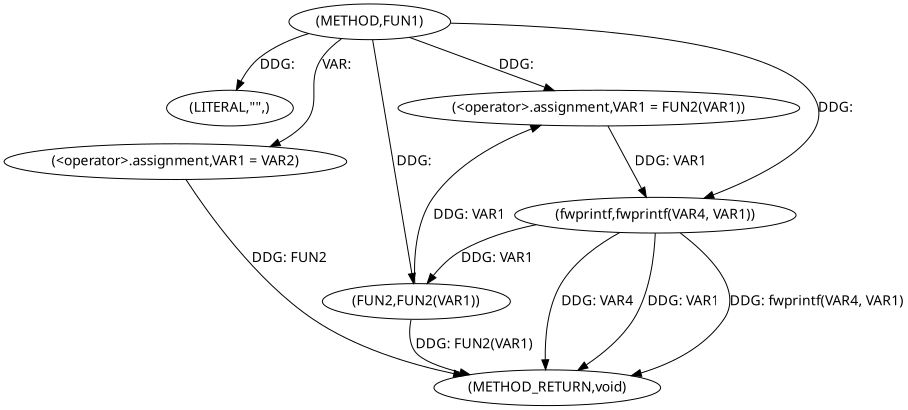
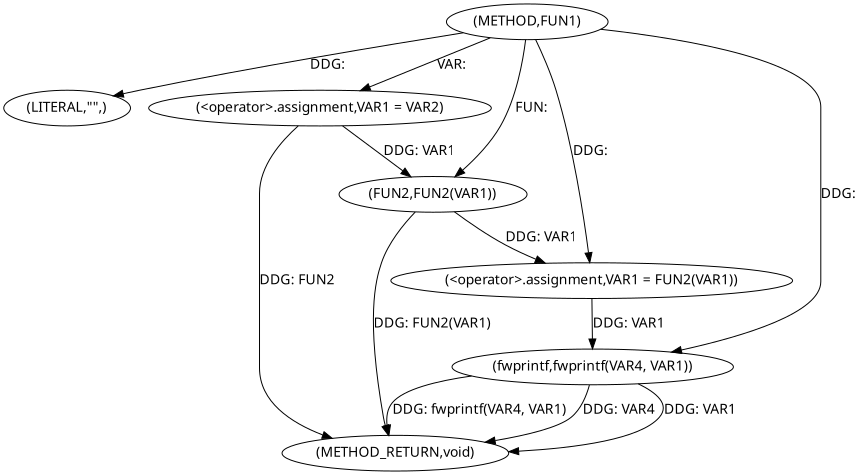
edge "(METHOD,FUN1)" -> "(FUN2,FUN2(VAR1))": label "DDG: " -> "FUN: "
edge "(fwprintf,fwprintf(VAR4, VAR1))" -> "(FUN2,FUN2(VAR1))": now "(<operator>.assignment,VAR1 = VAR2)" -> "(FUN2,FUN2(VAR1))"
